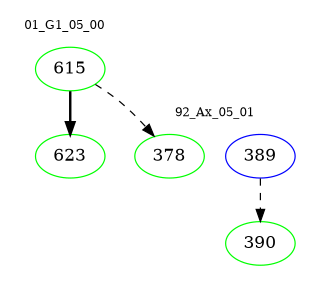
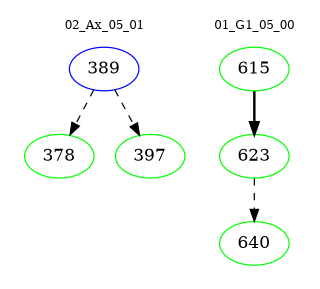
cluster "92_Ax_05_01": label "92_Ax_05_01" -> "02_Ax_05_01"
edge "615" -> "378": now "389" -> "378"
node "640": added
node "390": label "390" -> "397"
